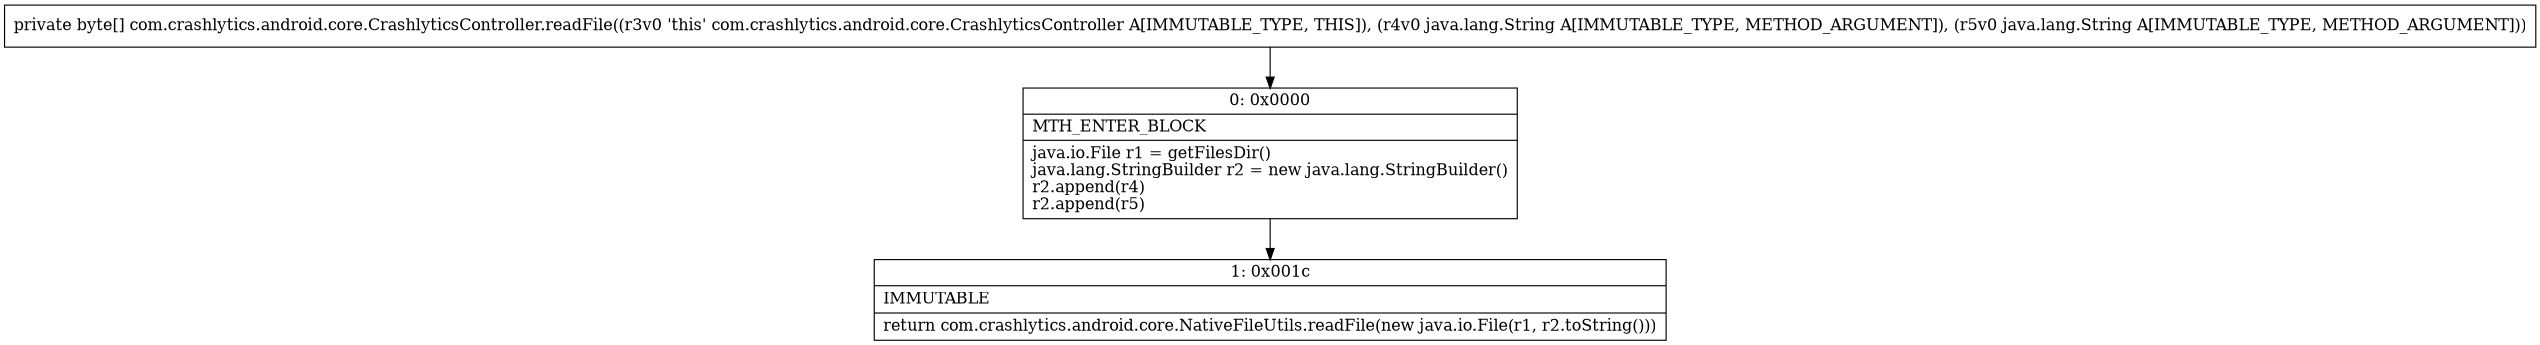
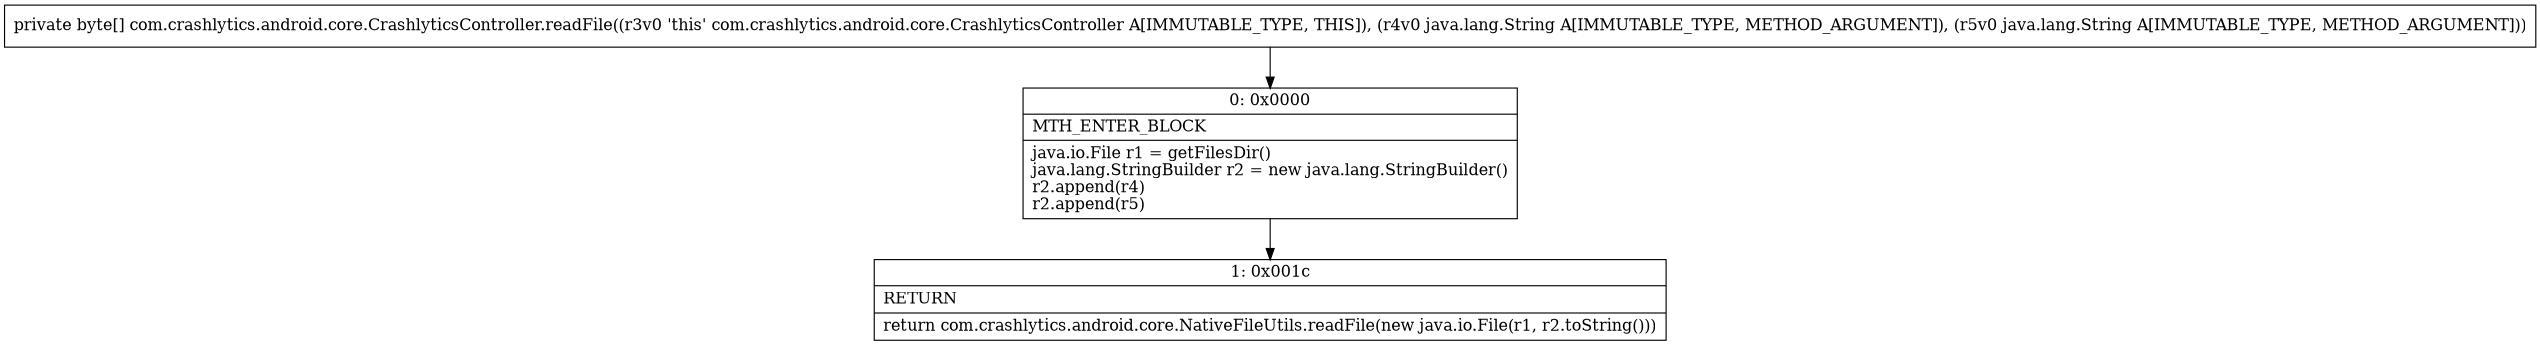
node "1: 0x001c": text "IMMUTABLE" -> "RETURN"
